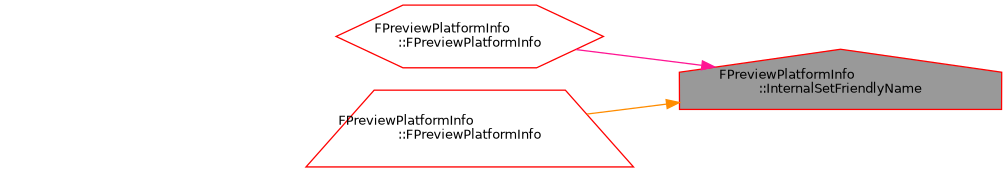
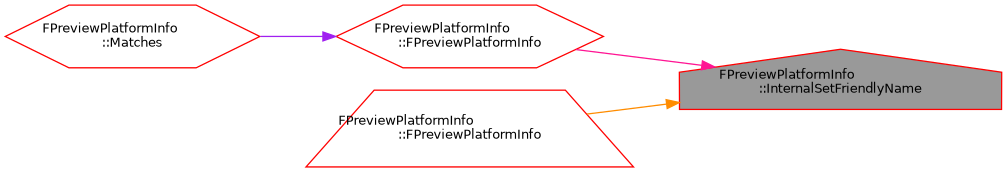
node "FPreviewPlatformInfo ::Matches": added
